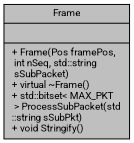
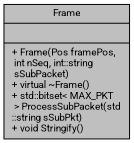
node "Frame": text "int nSeq, std::string" -> "int nSeq, int::string"
